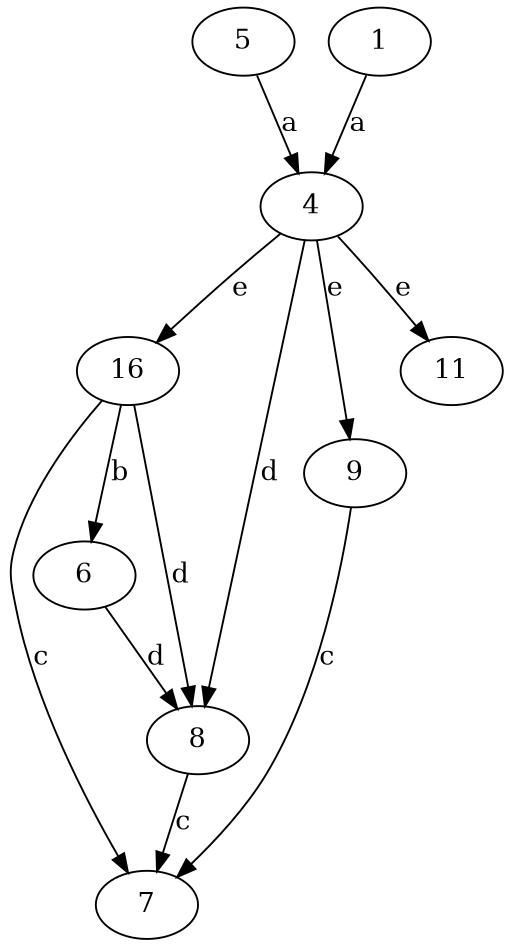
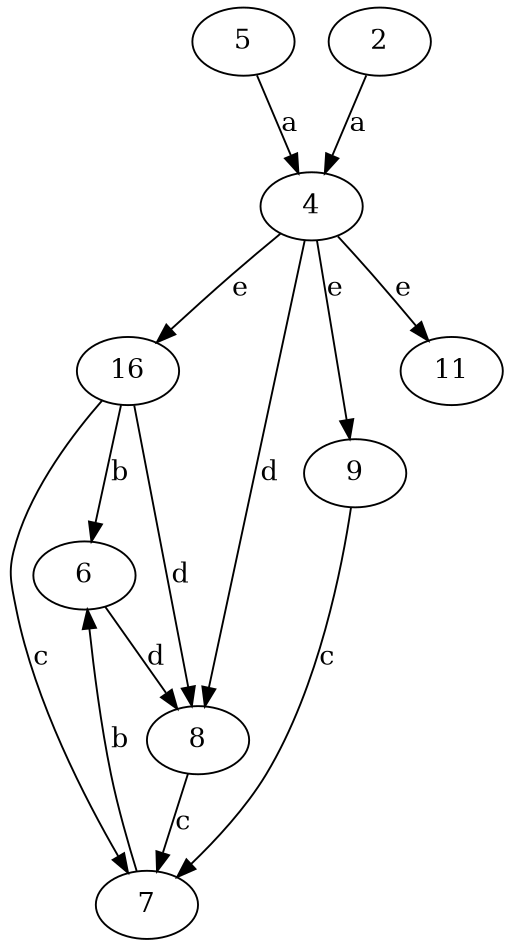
node "1": label "1" -> "2"
edge "7" -> "6": added, label "b"
